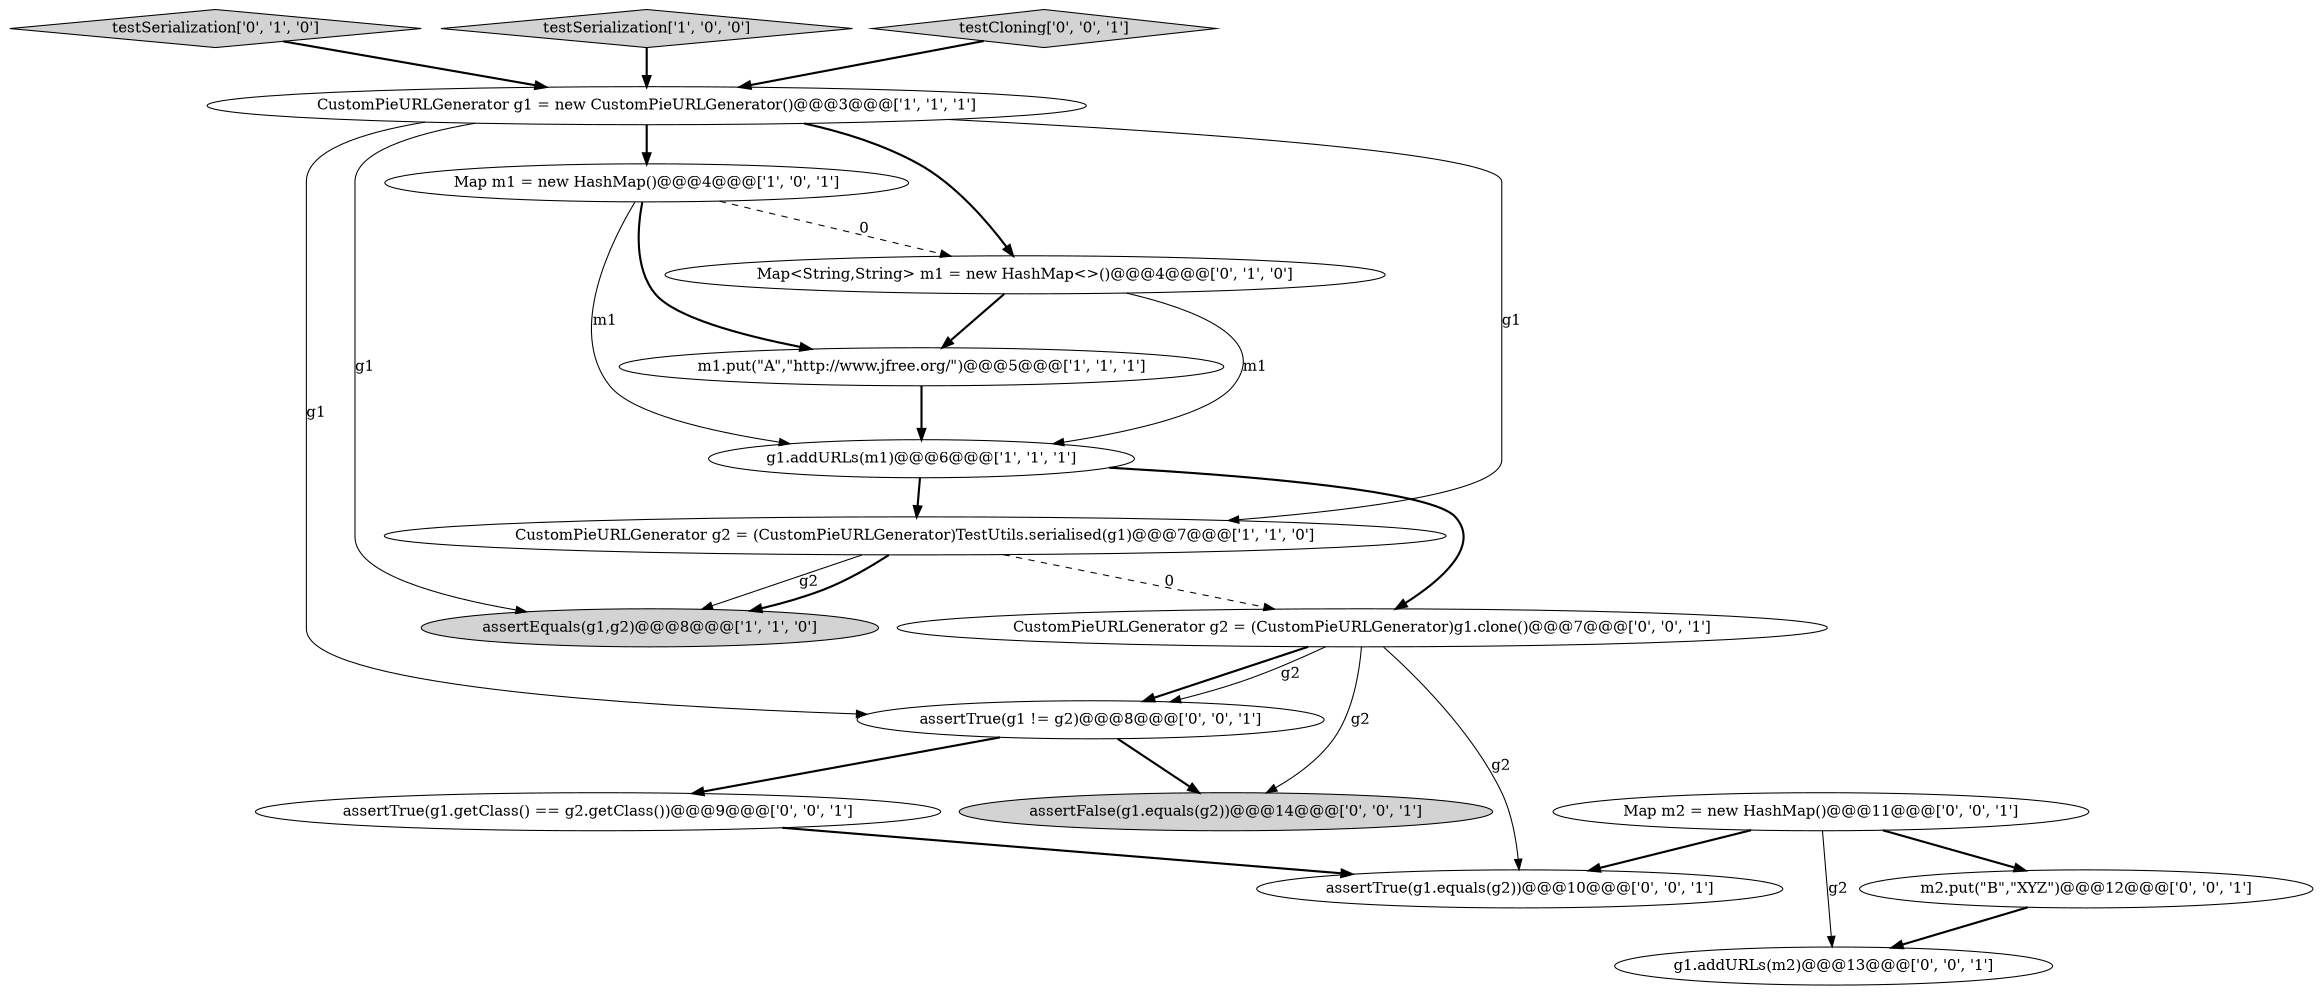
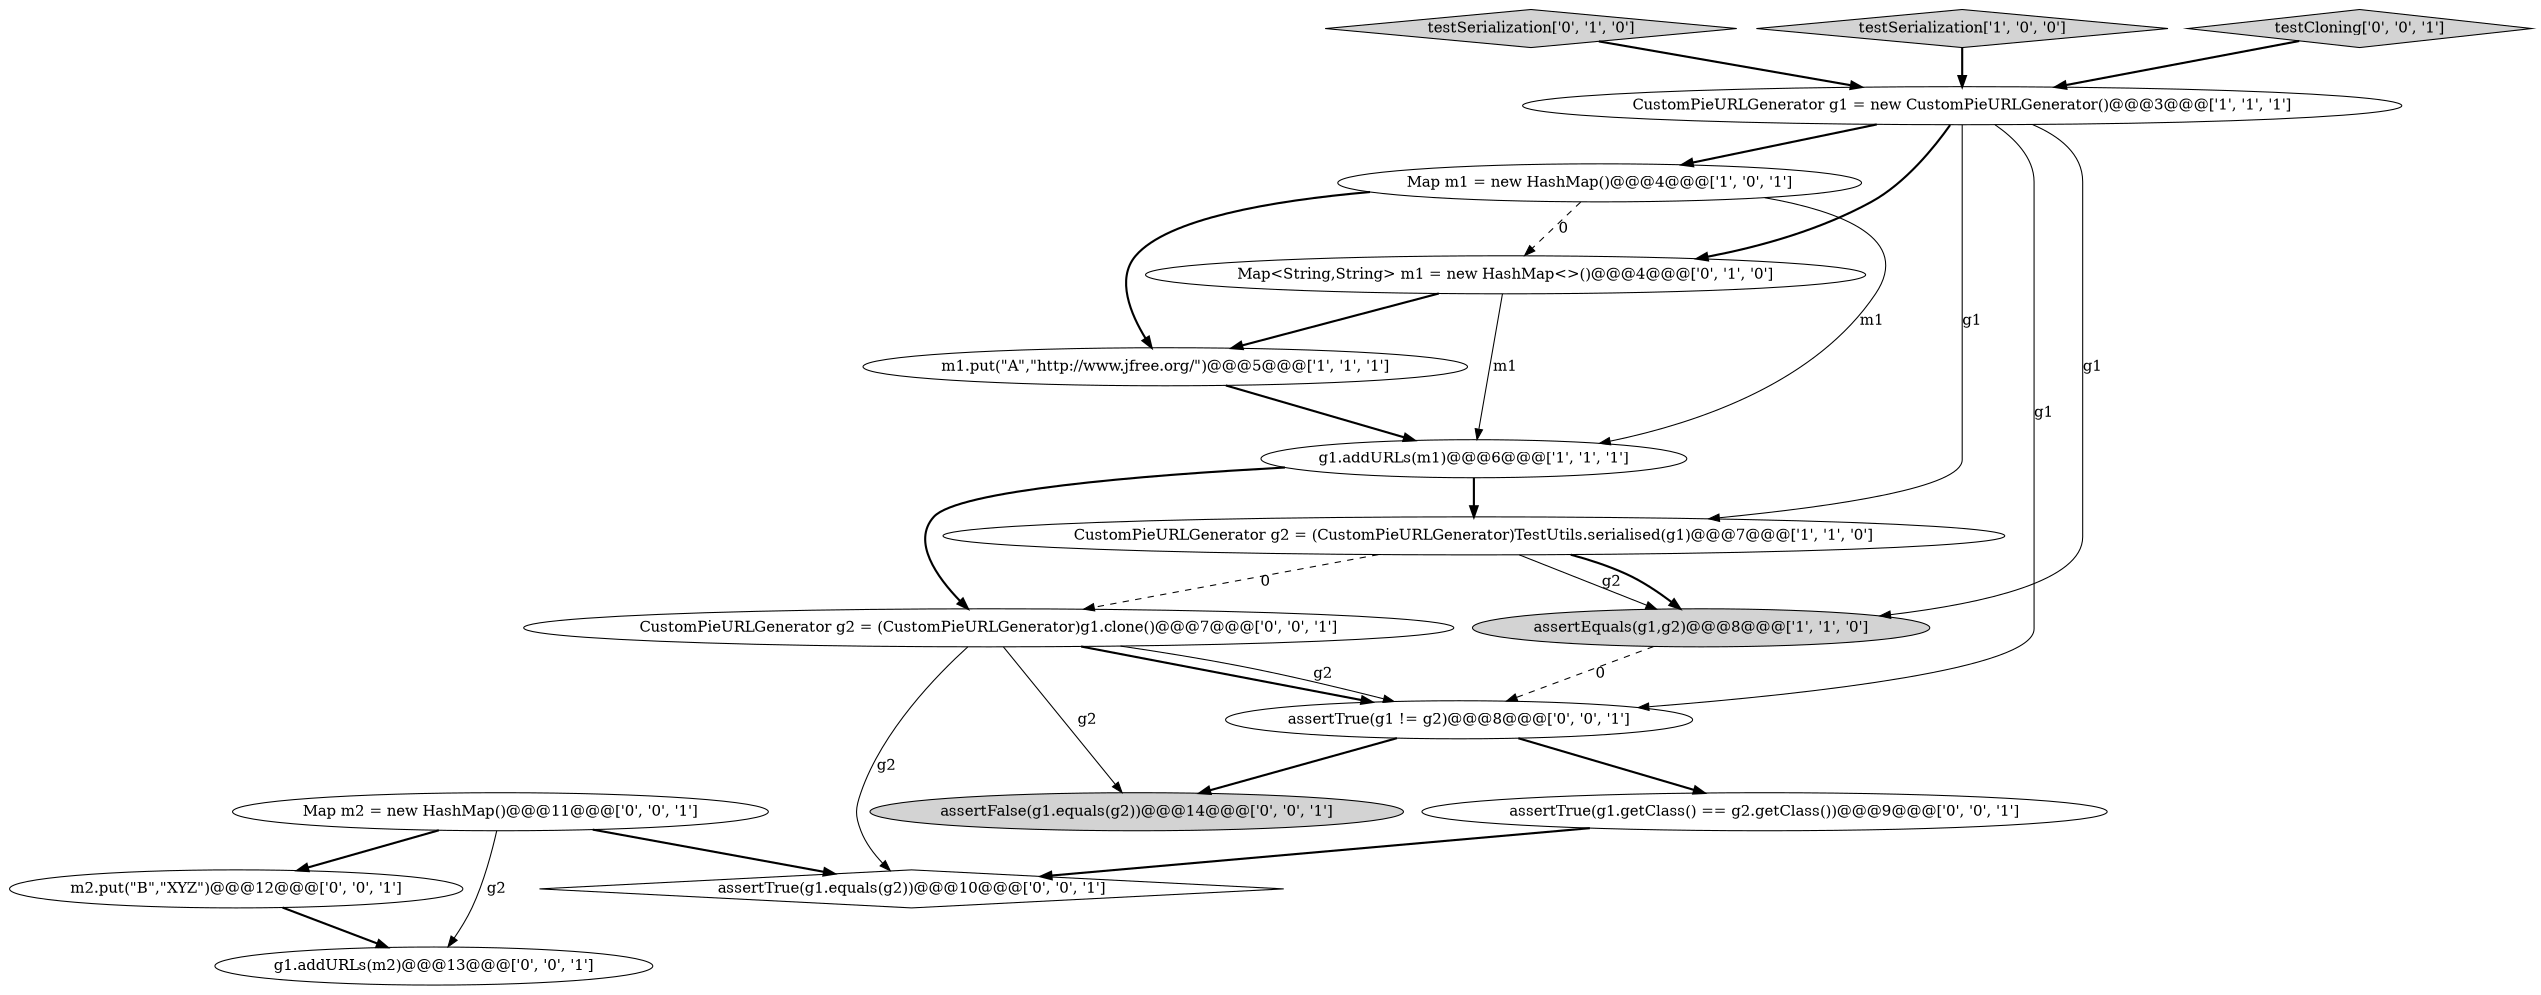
edge "assertEquals(g1,g2)@@@8@@@['1', '1', '0']" -> "assertTrue(g1 != g2)@@@8@@@['0', '0', '1']": added, label "0"
node "assertTrue(g1.equals(g2))@@@10@@@['0', '0', '1']": shape ellipse -> diamond
